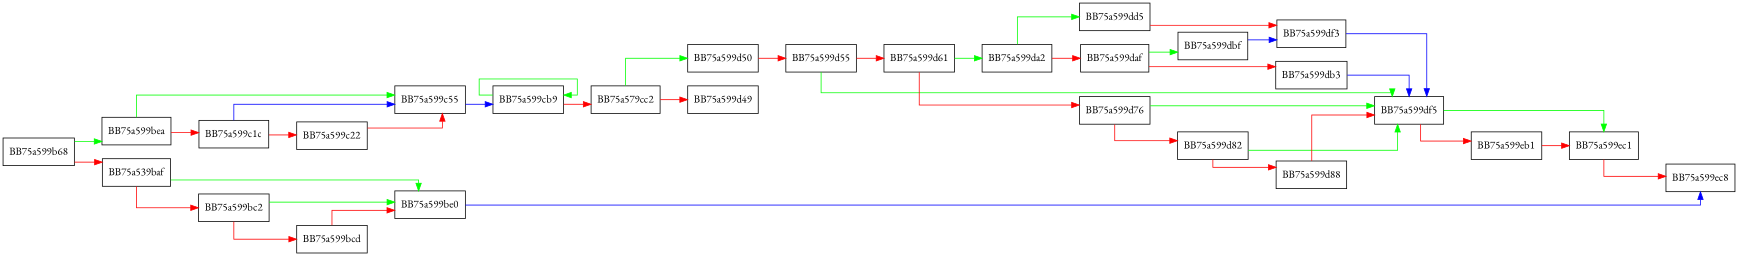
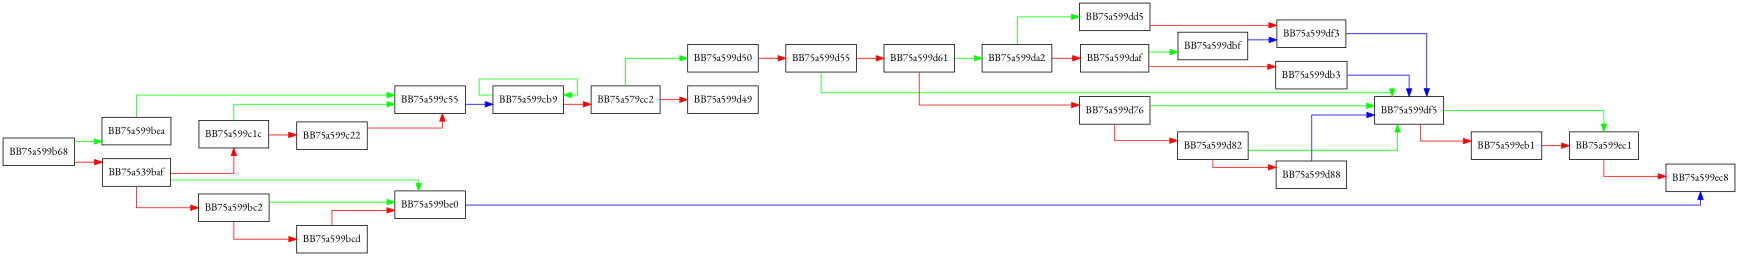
edge "BB75a599c1c" -> "BB75a599c55": color blue -> green
edge "BB75a599d88" -> "BB75a599df5": color red -> blue
edge "BB75a599bea" -> "BB75a599c1c": now "BB75a539baf" -> "BB75a599c1c"
